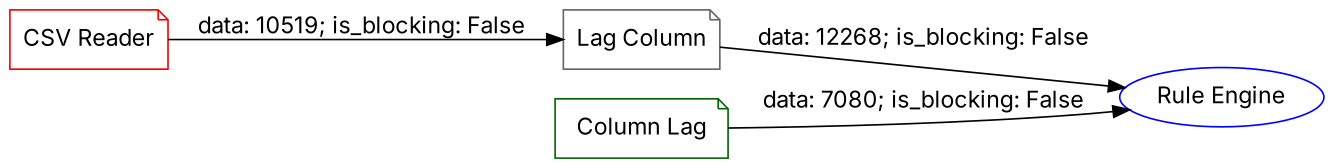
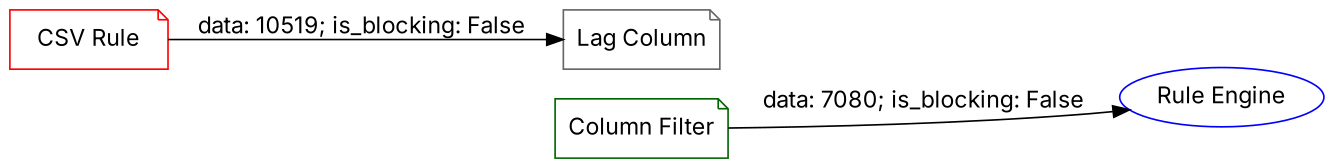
node "CSV Reader": label "CSV Reader" -> "CSV Rule"
edge "Lag Column" -> "Rule Engine": removed, label "data: 12268; is_blocking: False"
node "Column Lag": label "Column Lag" -> "Column Filter"
